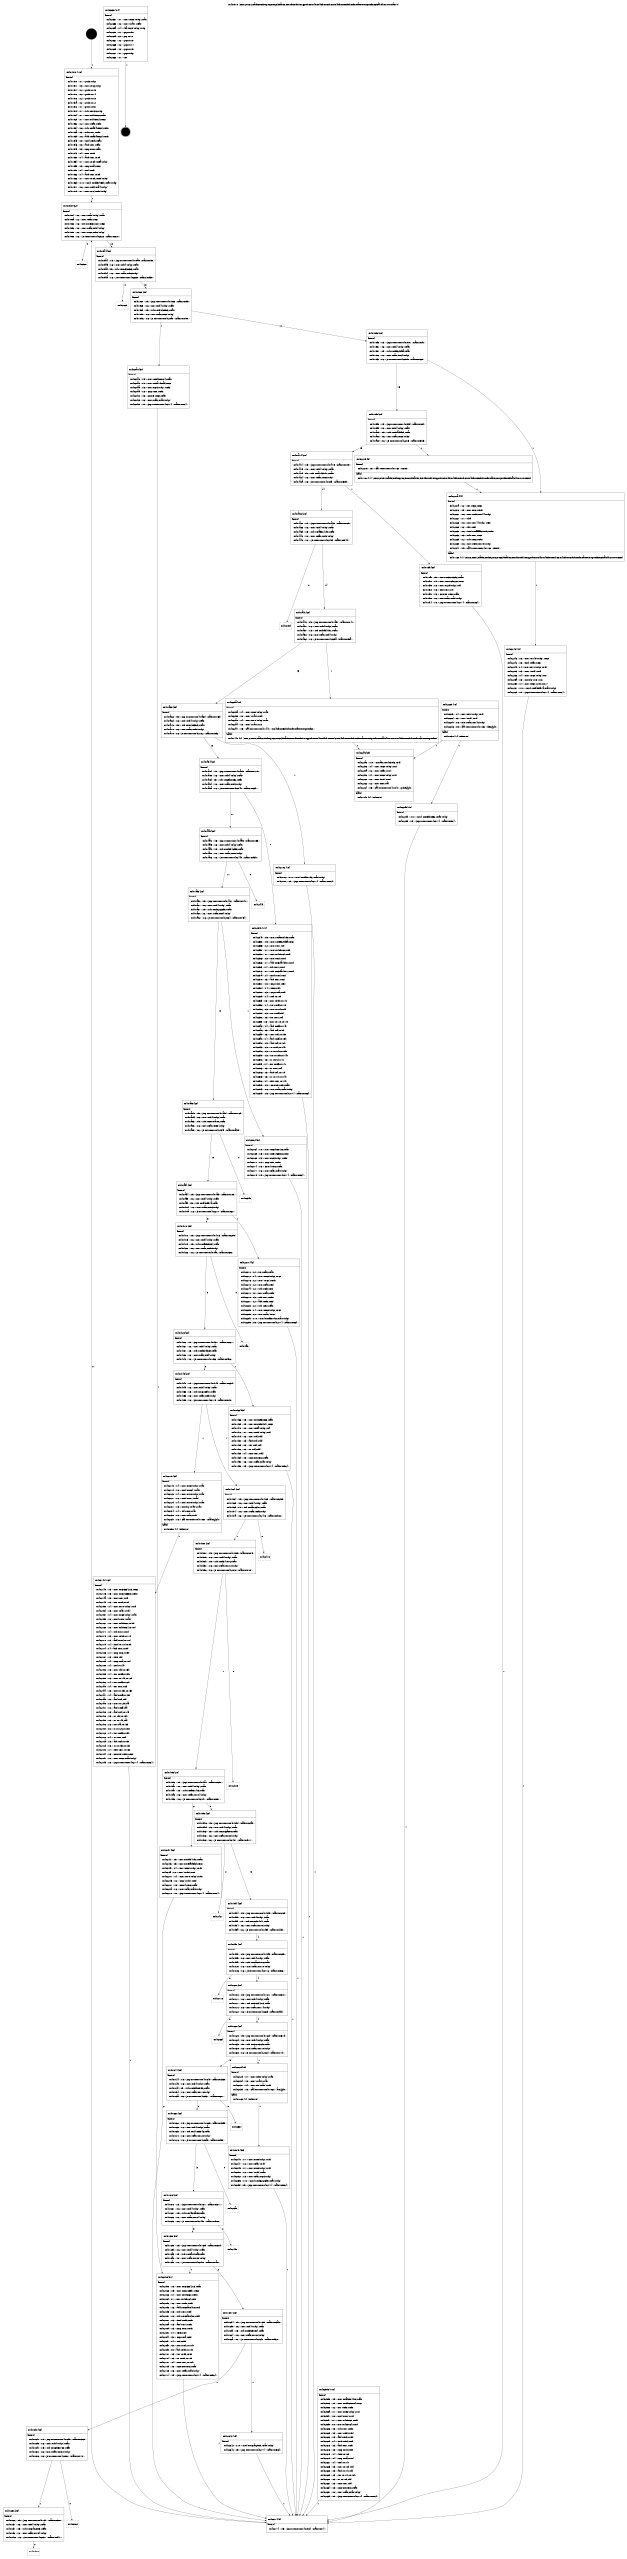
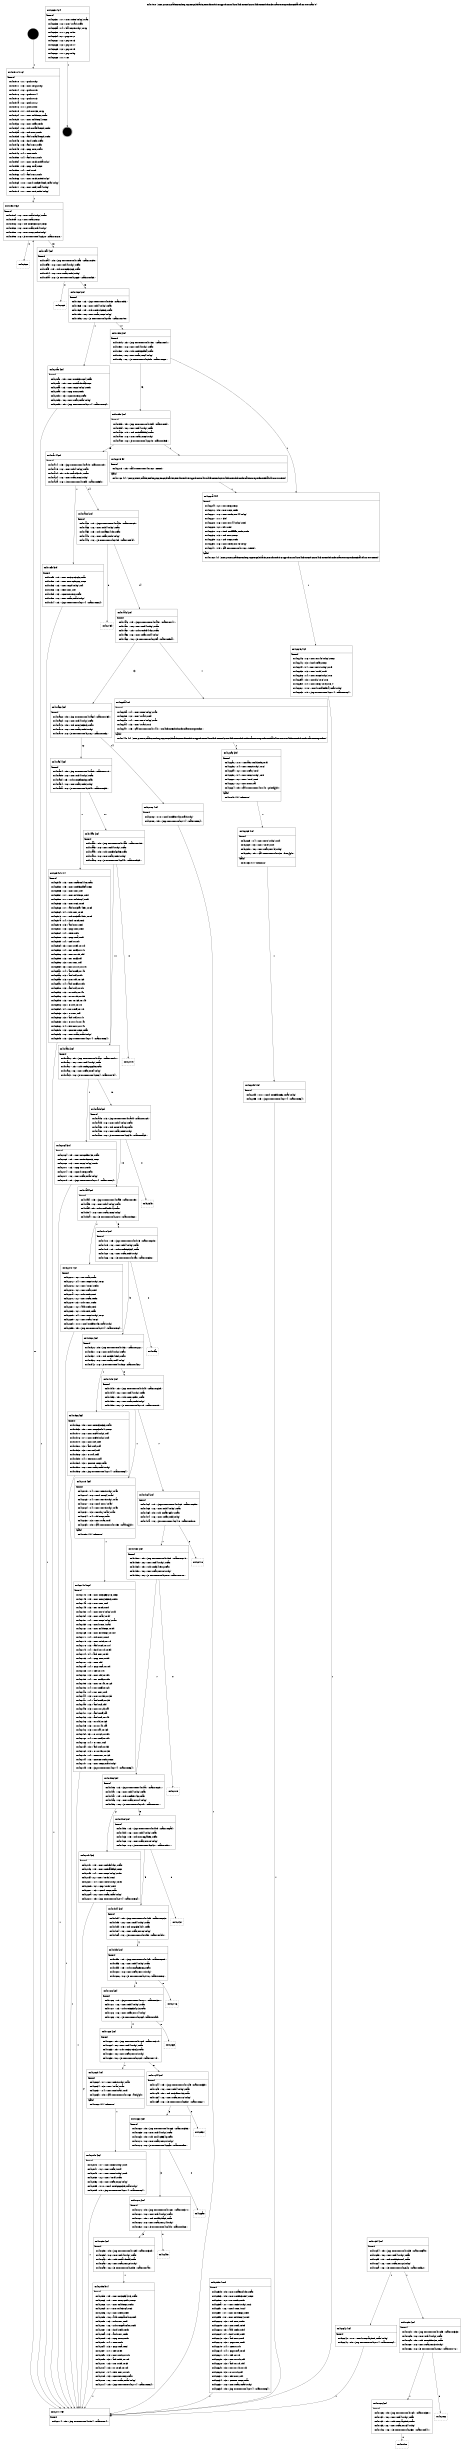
edge "0x4022c9 [18]" -> "0x4022ac [29]": reversed
edge "0x401a68 [28]" -> "0x4021e2 [15]": label " 1" -> " 14"
edge "0x4020a0 [30]" -> "0x4020be [91]": now "0x4020a0 [30]" -> "0x402774 [5]"
edge "0x401c98 [28]" -> "0x401cb4 [28]": removed, label "2"
